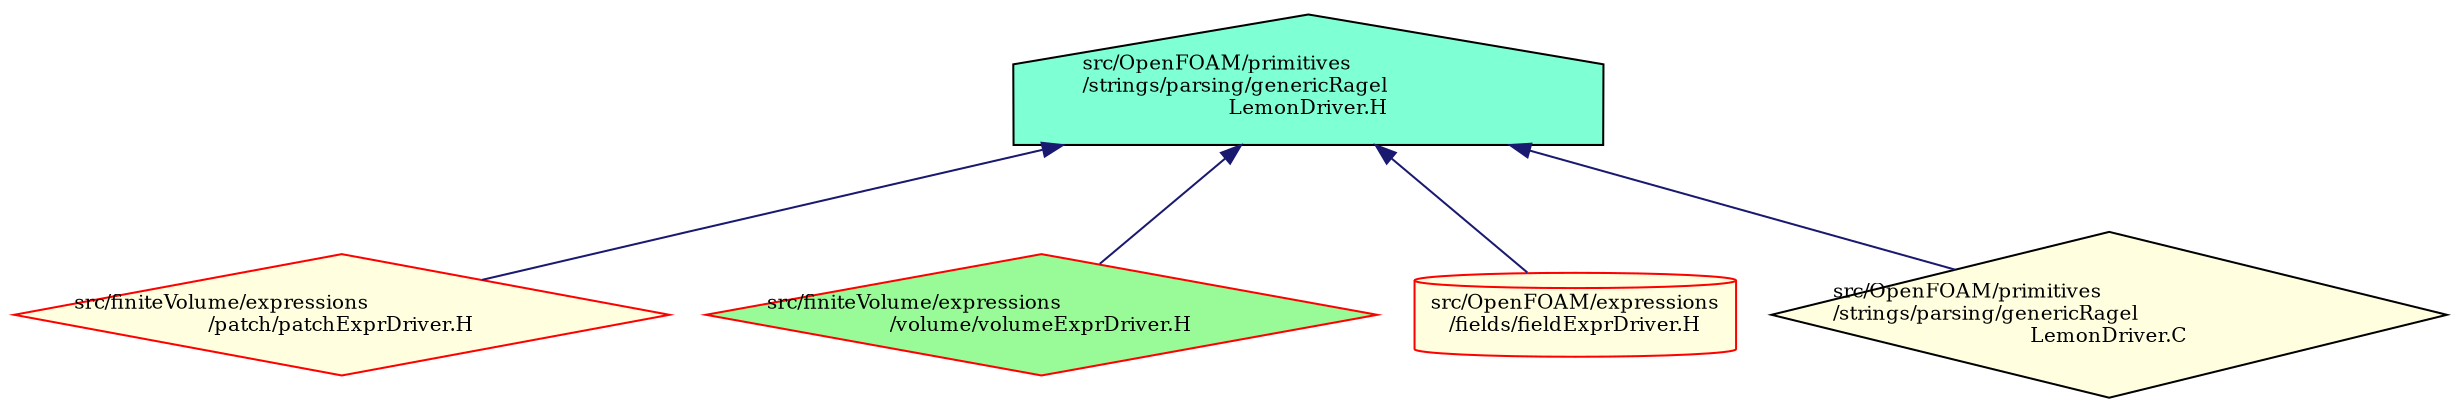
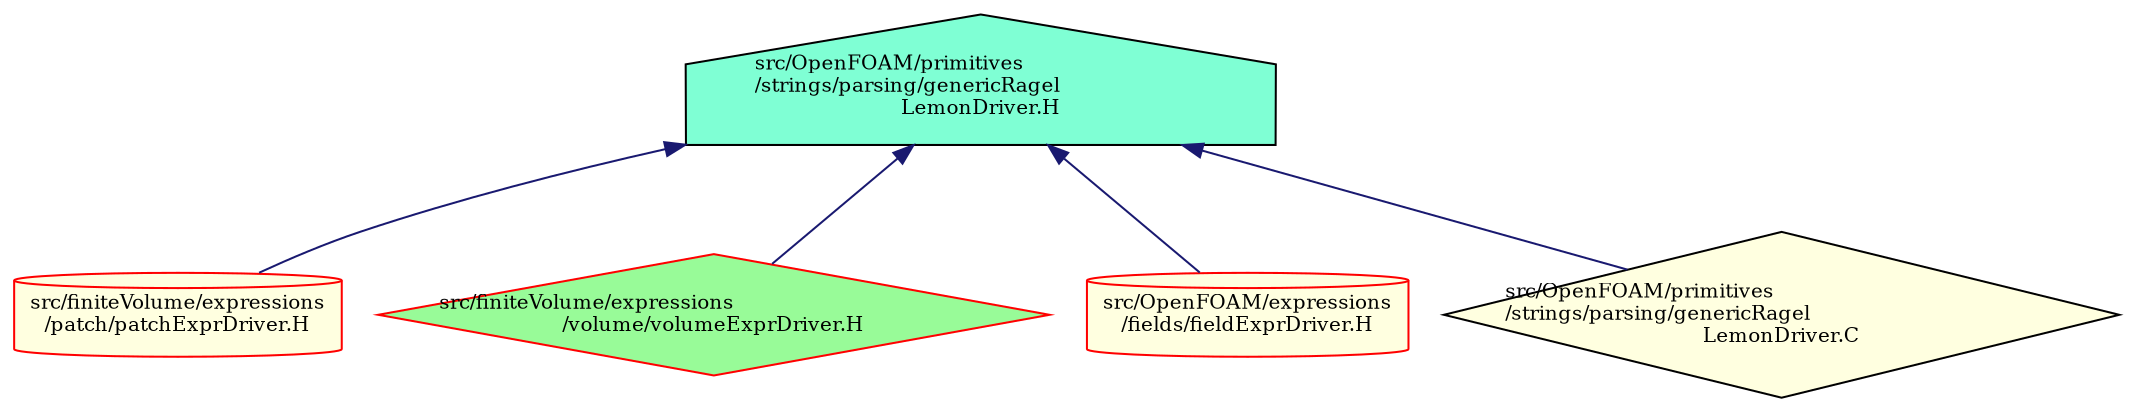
node "src/finiteVolume/expressions /patch/patchExprDriver.H": shape diamond -> cylinder
